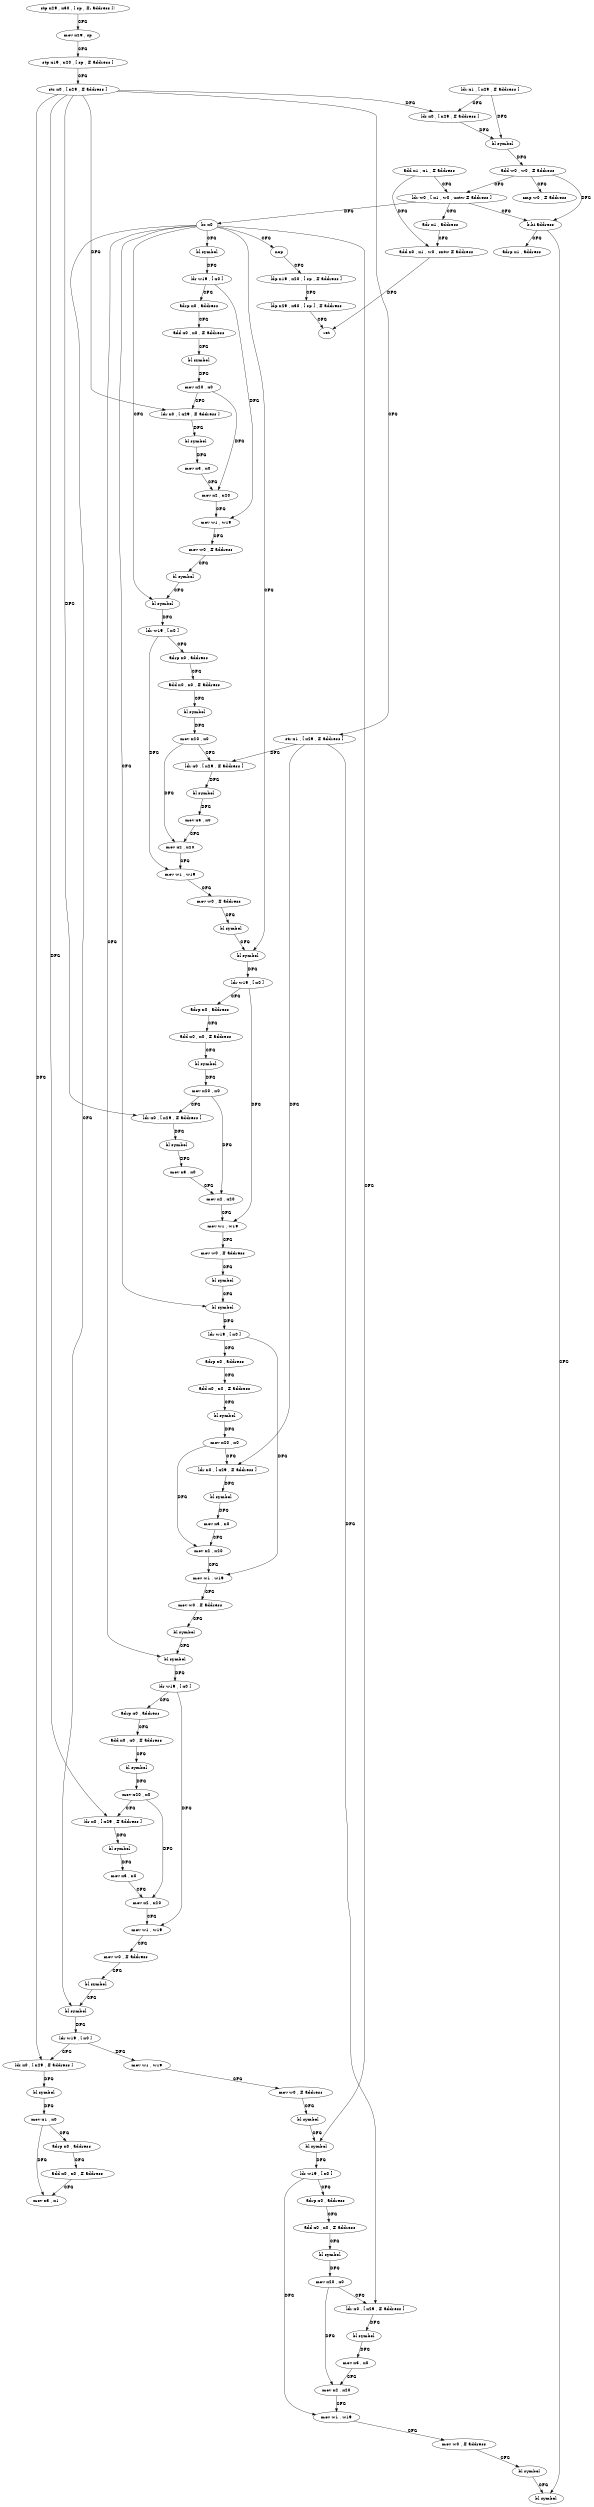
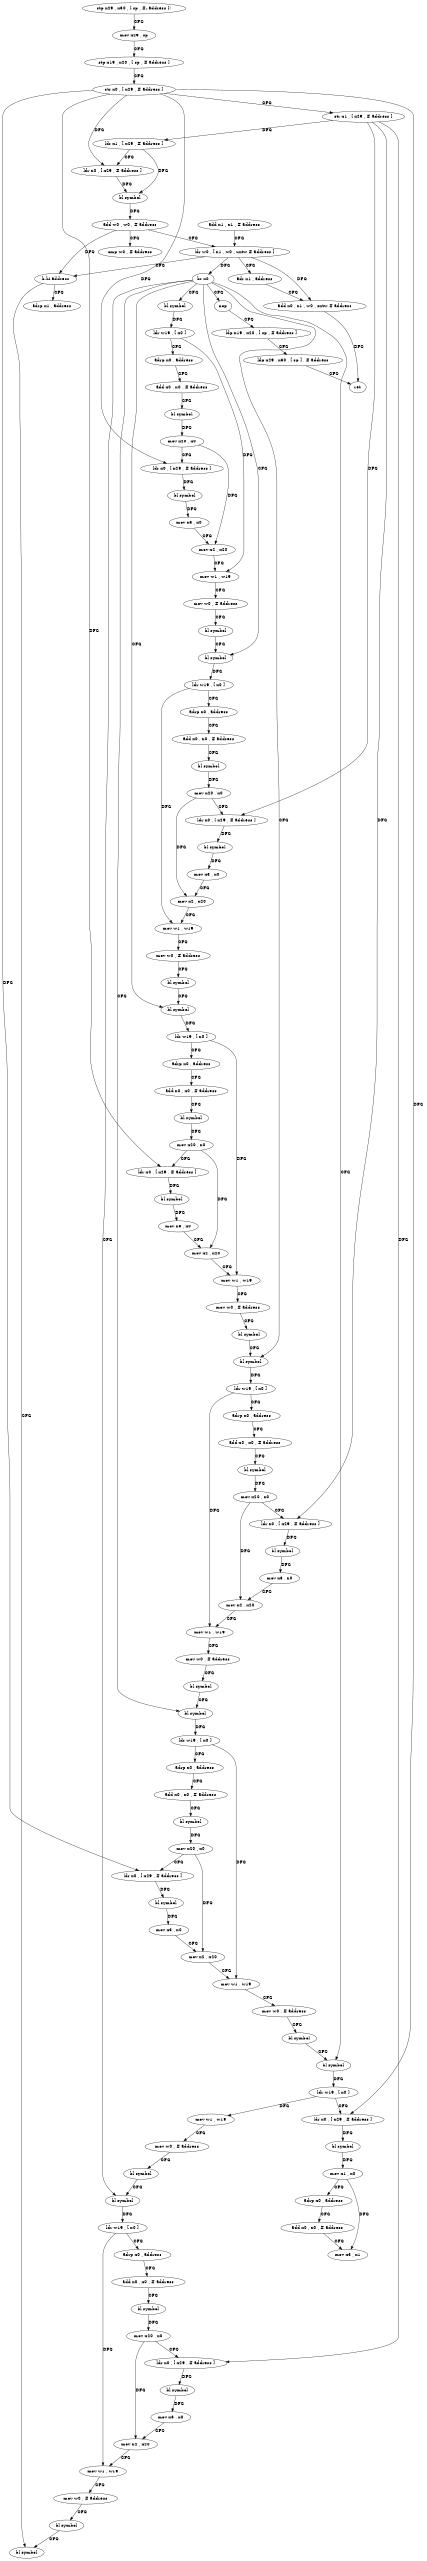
edge "str x1 , [ x29 , # address ]" -> "ldr x1 , [ x29 , # address ]": added, label "DFG"
edge "add x1 , x1 , # address" -> "add x0 , x1 , w0 , sxtw # address": now "ldr w0 , [ x1 , w0 , uxtw # address ]" -> "add x0 , x1 , w0 , sxtw # address"
